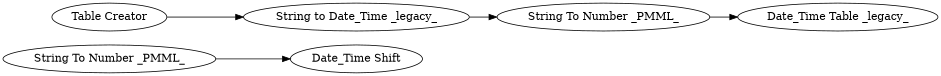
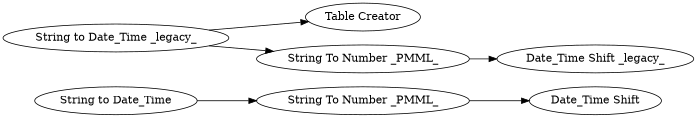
edge "Table Creator" -> "String to Date_Time _legacy_": reversed
node "Date_Time Table _legacy_": label "Date_Time Table _legacy_" -> "Date_Time Shift _legacy_"
node "String to Date_Time": added
